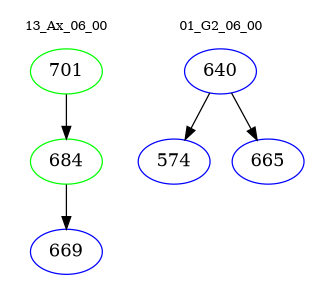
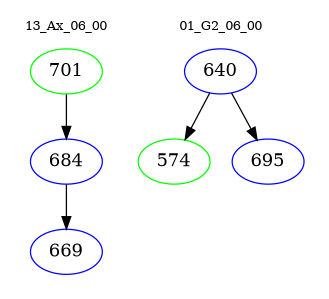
node "684": color green -> blue
node "574": color blue -> green
node "665": label "665" -> "695"
